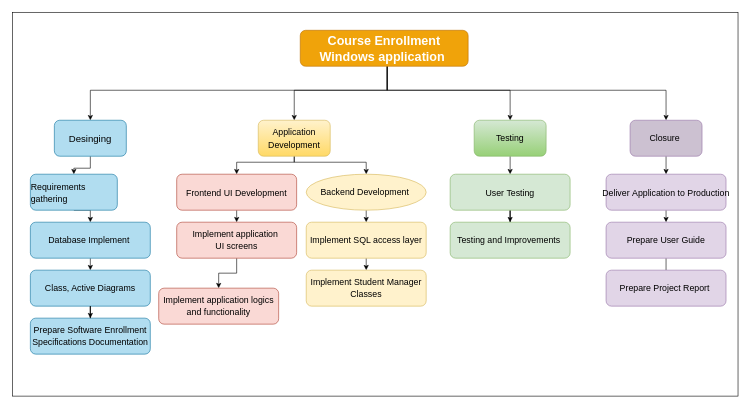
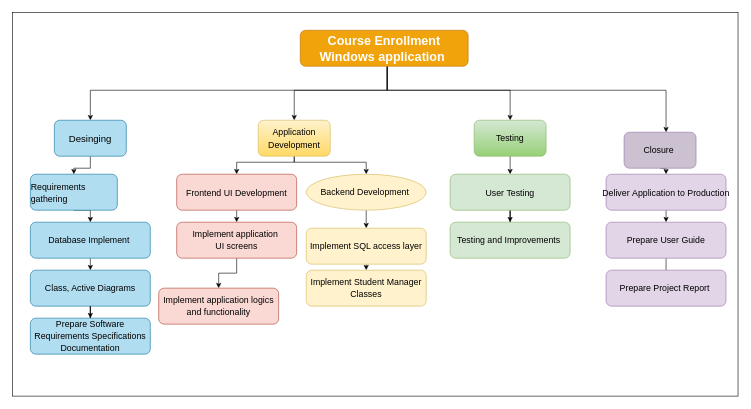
node "Closure": moved (666, 138) -> (660, 150)
node "Implement SQL access layer": moved (366, 240) -> (366, 246)
node "Prepare Software Enrollment Specifications Documentation": label "Prepare Software Enrollment Specifications Documentation" -> "Prepare Software Requirements Specifications Documentation"
